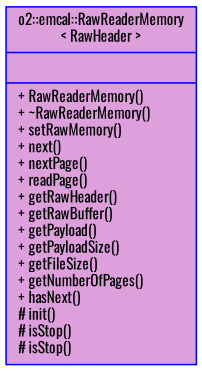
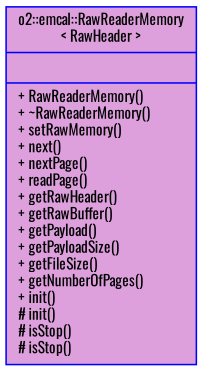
node "o2::emcal::RawReaderMemory": text "+ hasNext()" -> "+ init()"
